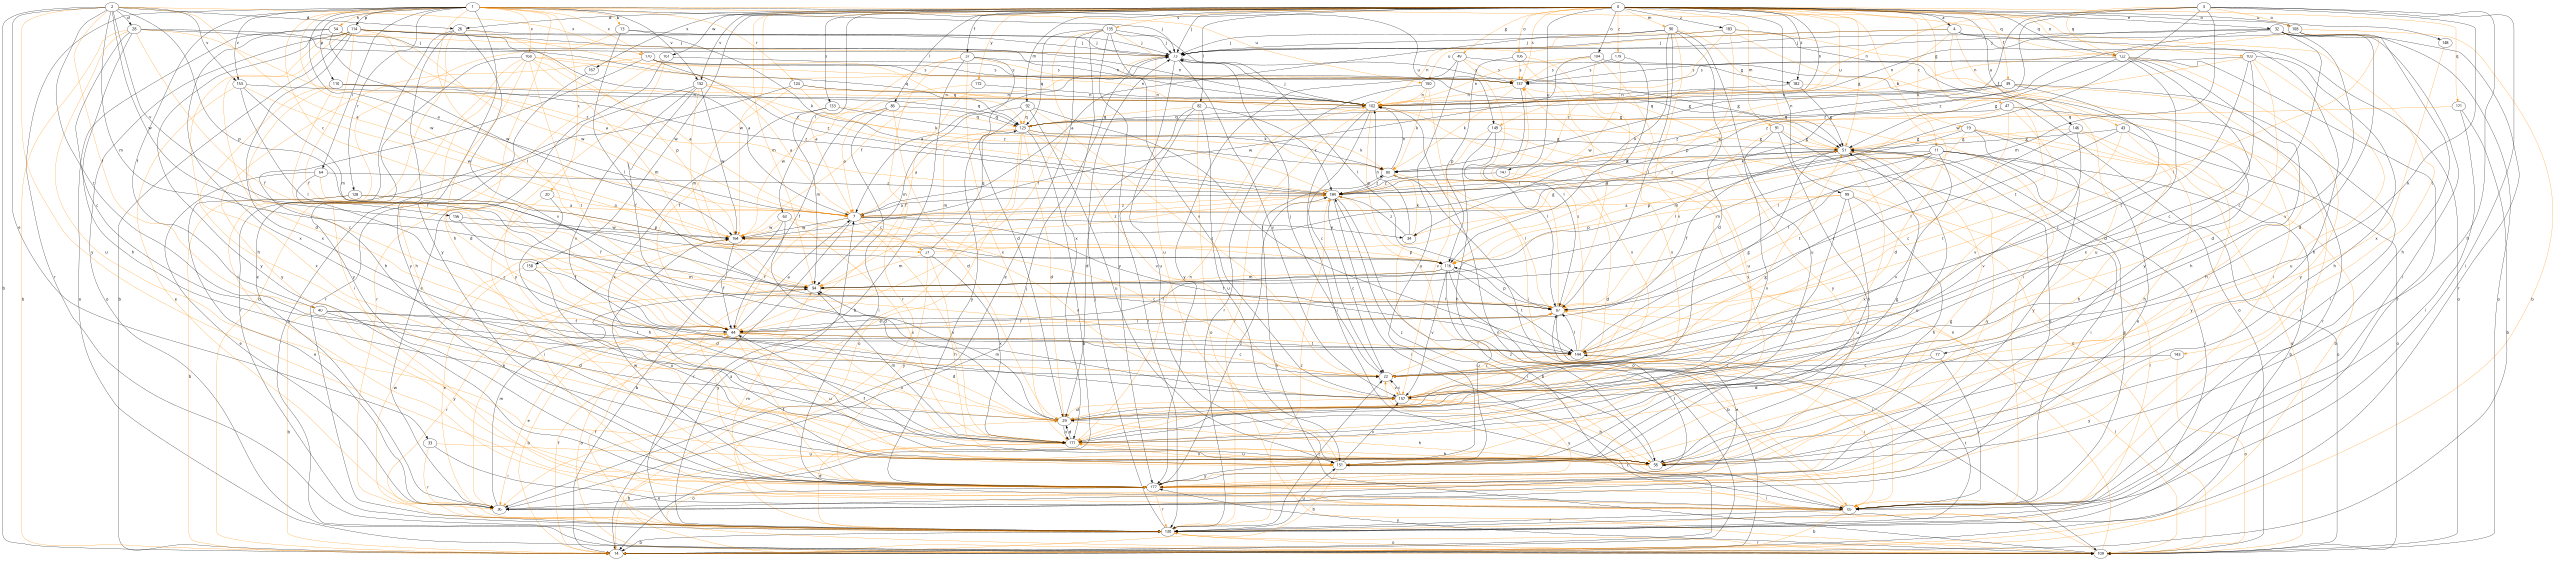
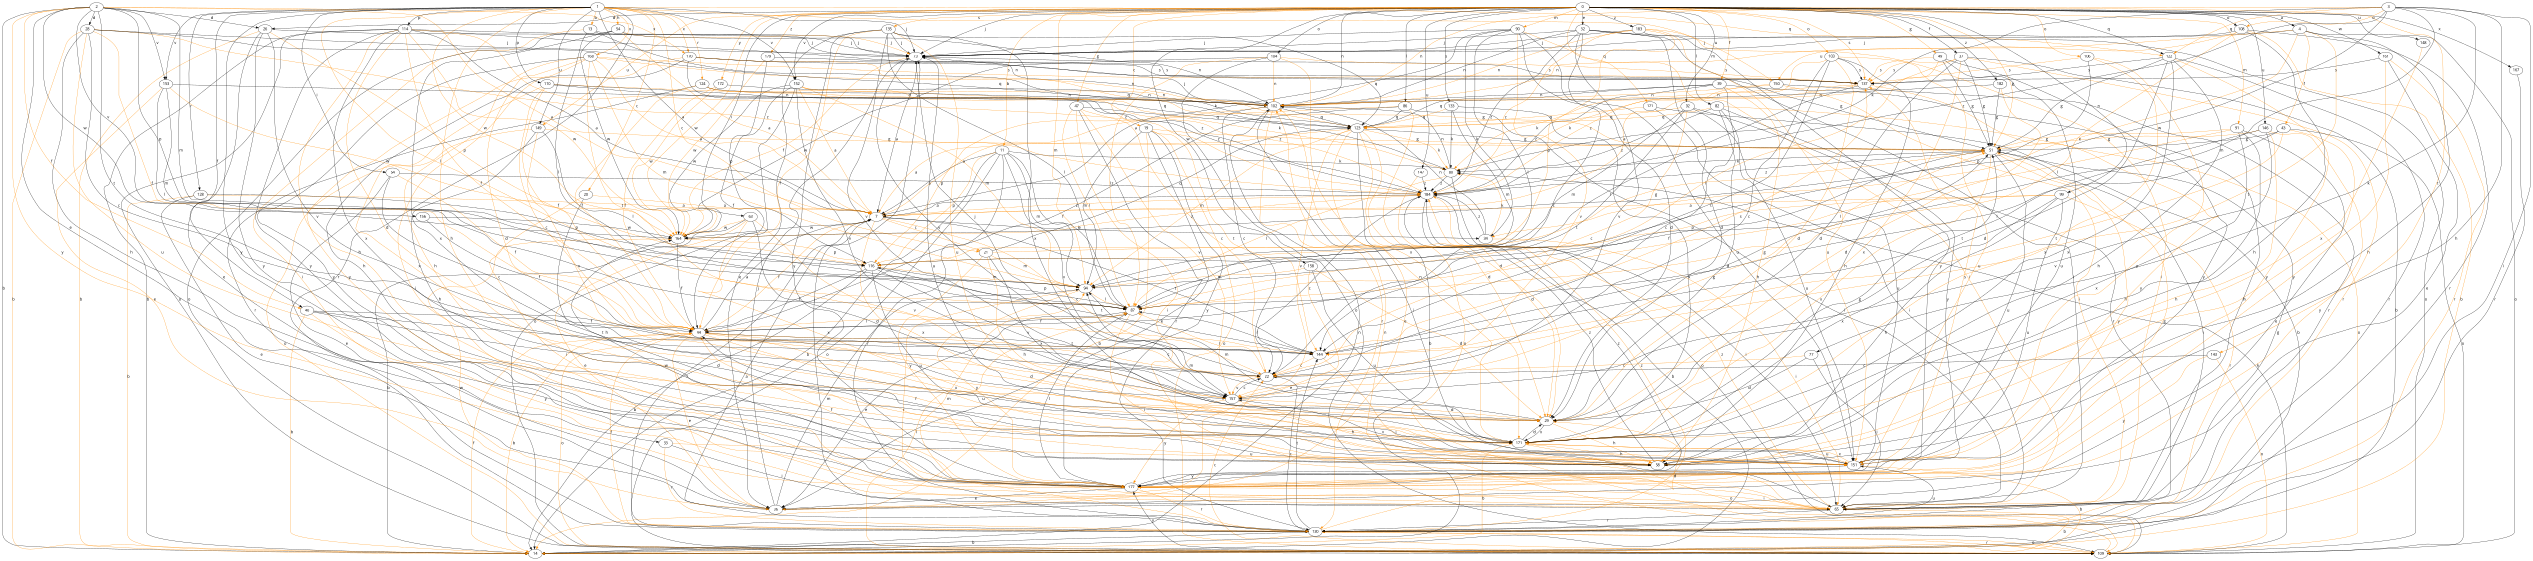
edge "49" -> "182": now "49" -> "51"
